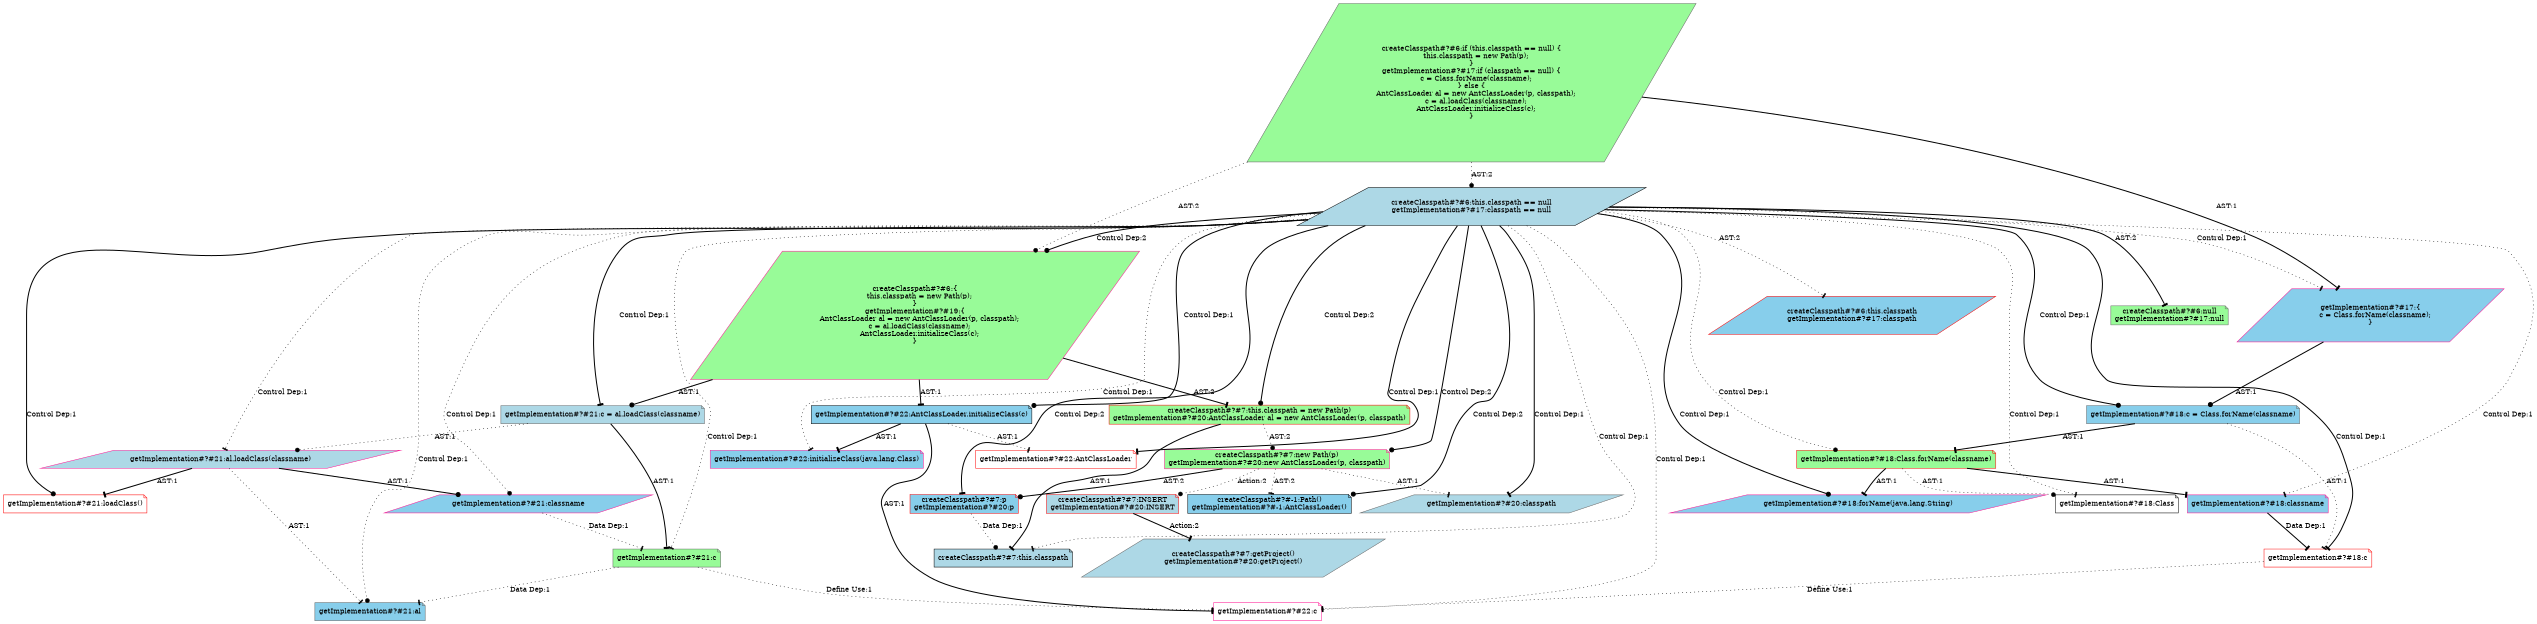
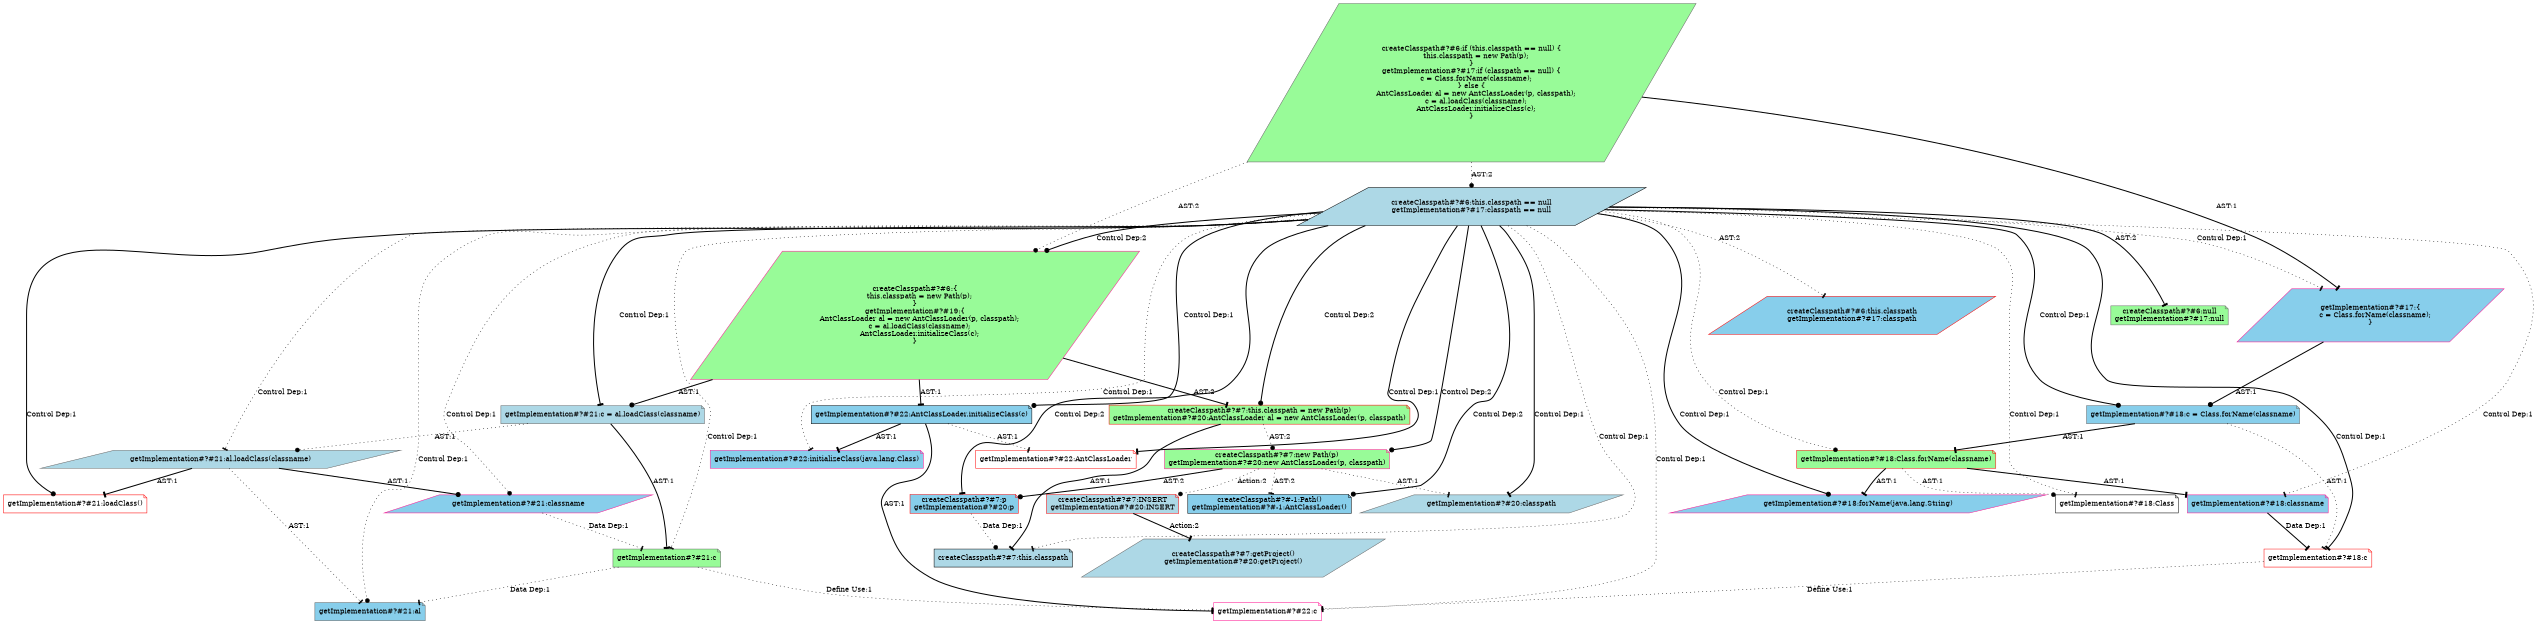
node "getImplementation#?#21:al.loadClass(classname)": color deeppink -> gray40
